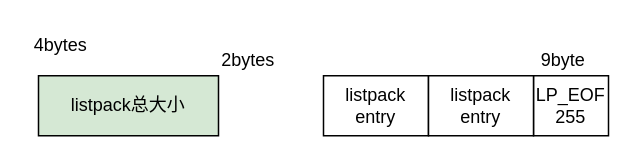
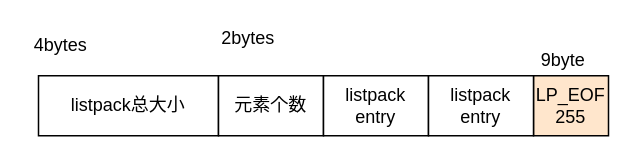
node "2bytes": moved (248, 61) -> (248, 38)
node "listpack总大小": fillcolor #d5e8d4 -> #ffffff
node "元素个数": added
node "LP_EOF 255": fillcolor #ffffff -> #ffe6cc
